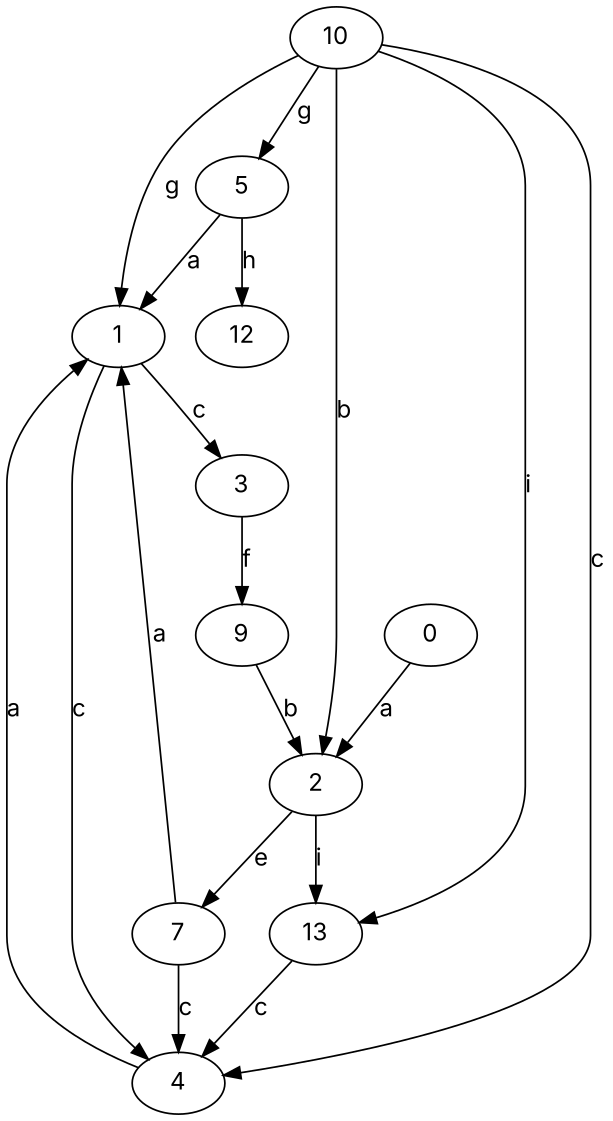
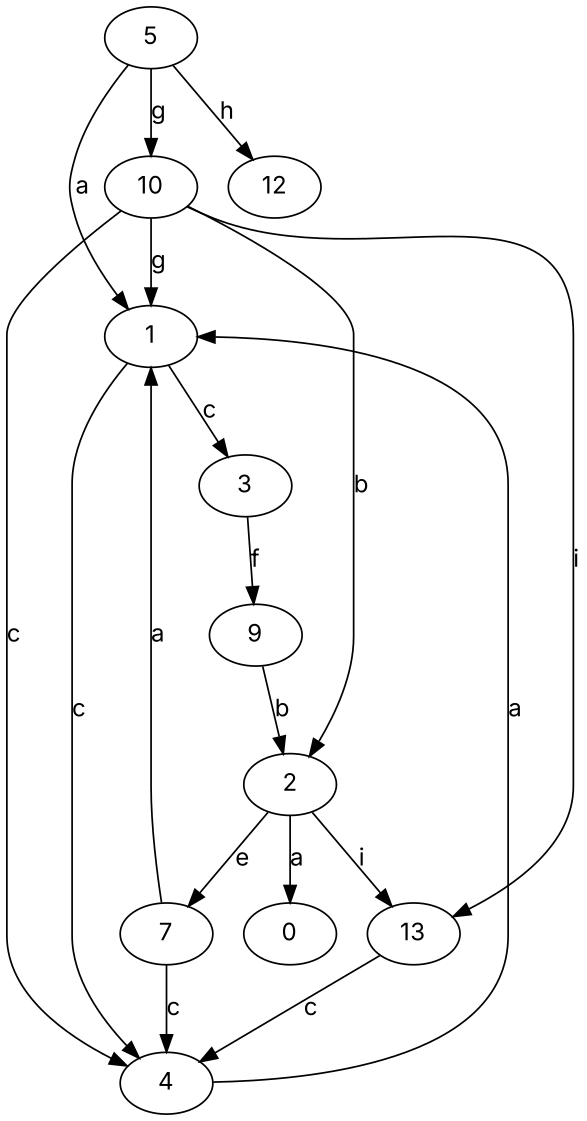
edge "10" -> "5": reversed
edge "0" -> "2": reversed
